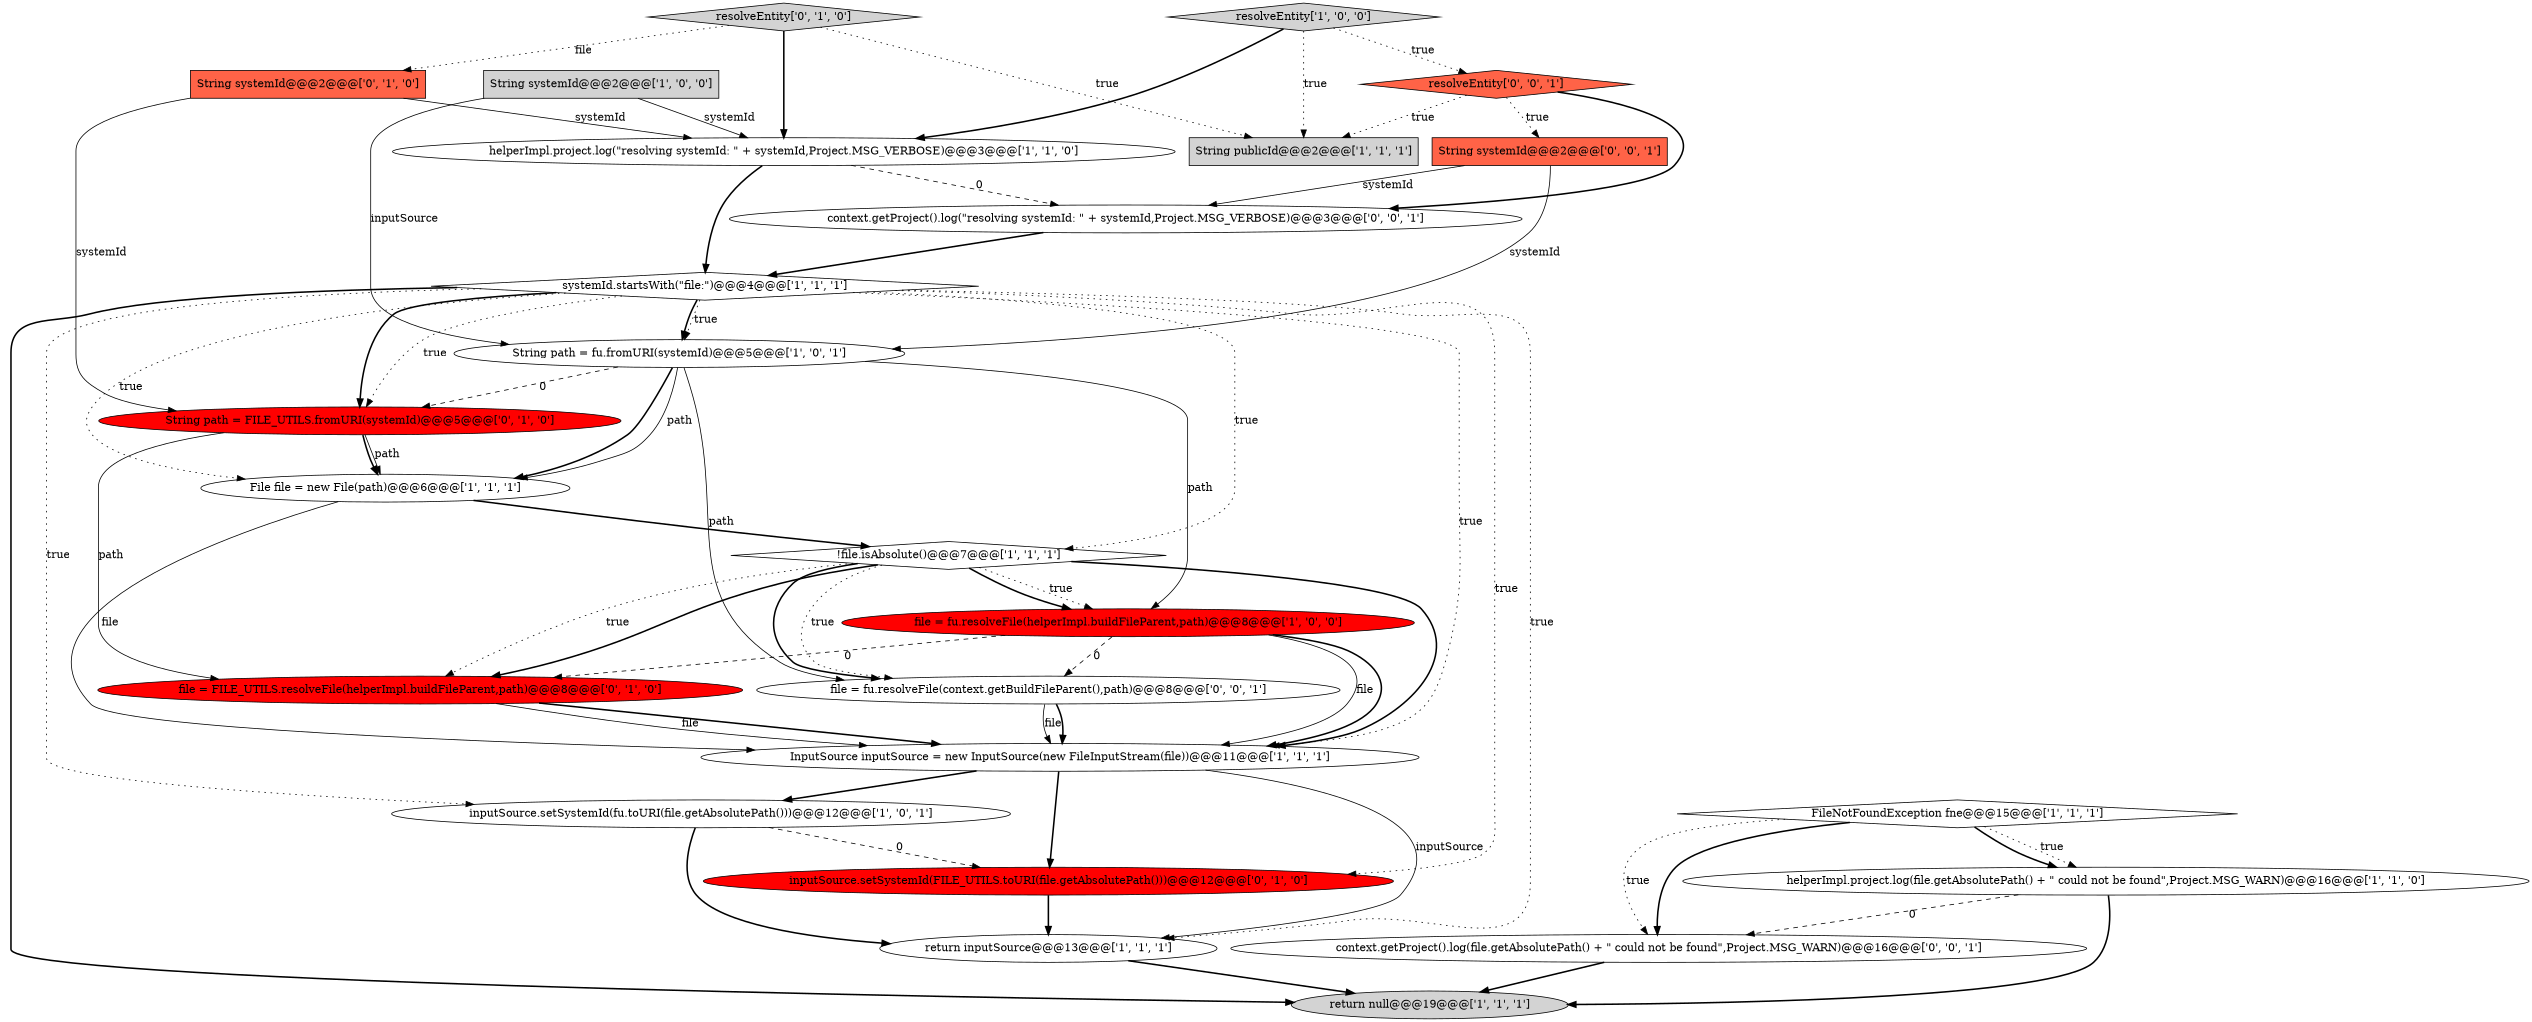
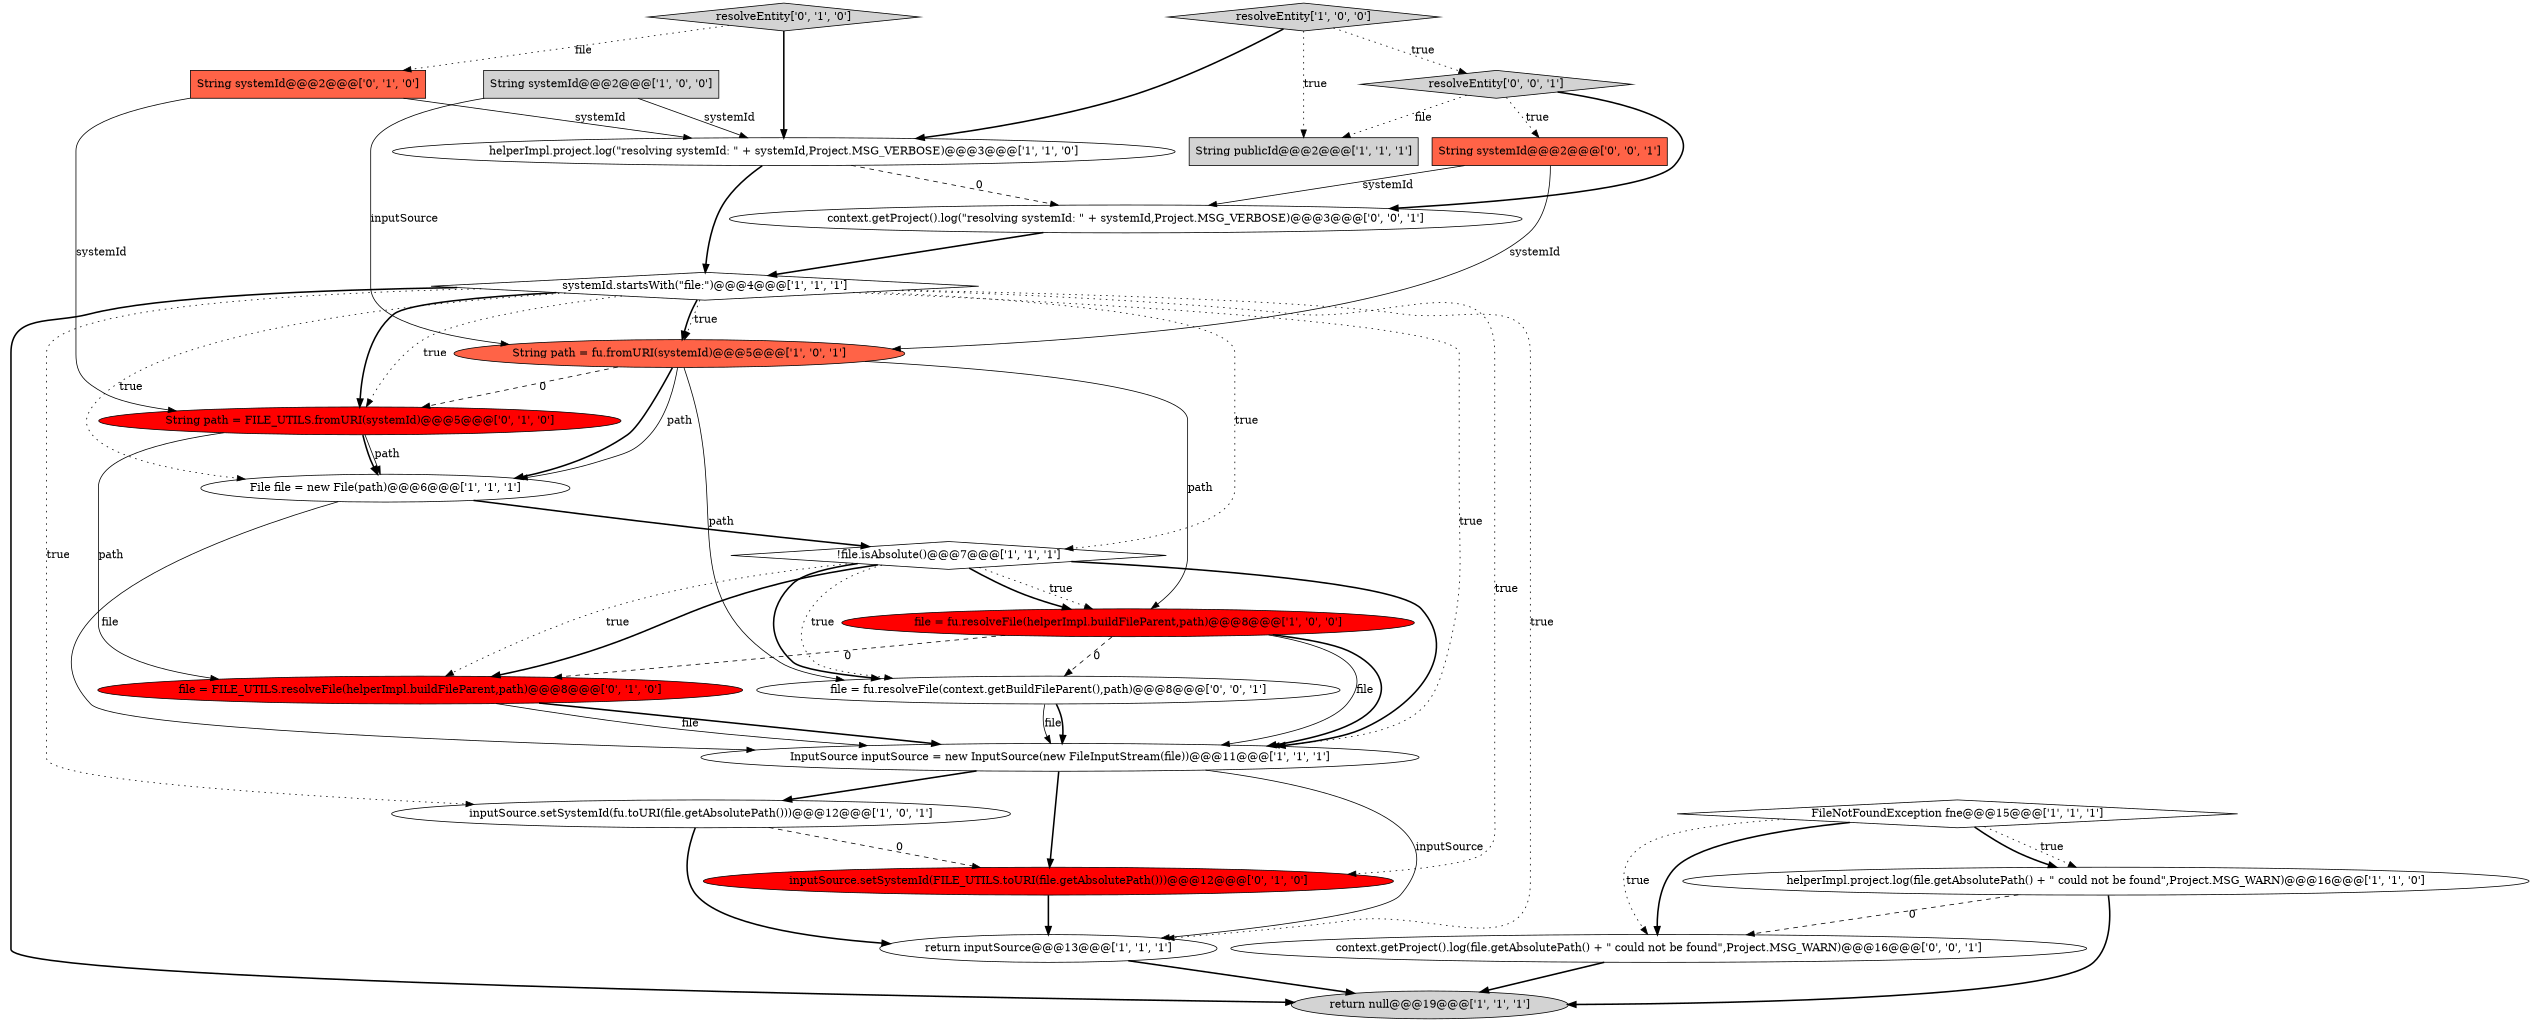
edge "resolveEntity['0', '1', '0']" -> "String publicId@@@2@@@['1', '1', '1']": removed, label "true"
node "resolveEntity['0', '0', '1']": fillcolor tomato -> lightgray
edge "resolveEntity['0', '0', '1']" -> "String publicId@@@2@@@['1', '1', '1']": label "true" -> "file"
node "String path = fu.fromURI(systemId)@@@5@@@['1', '0', '1']": fillcolor white -> tomato
